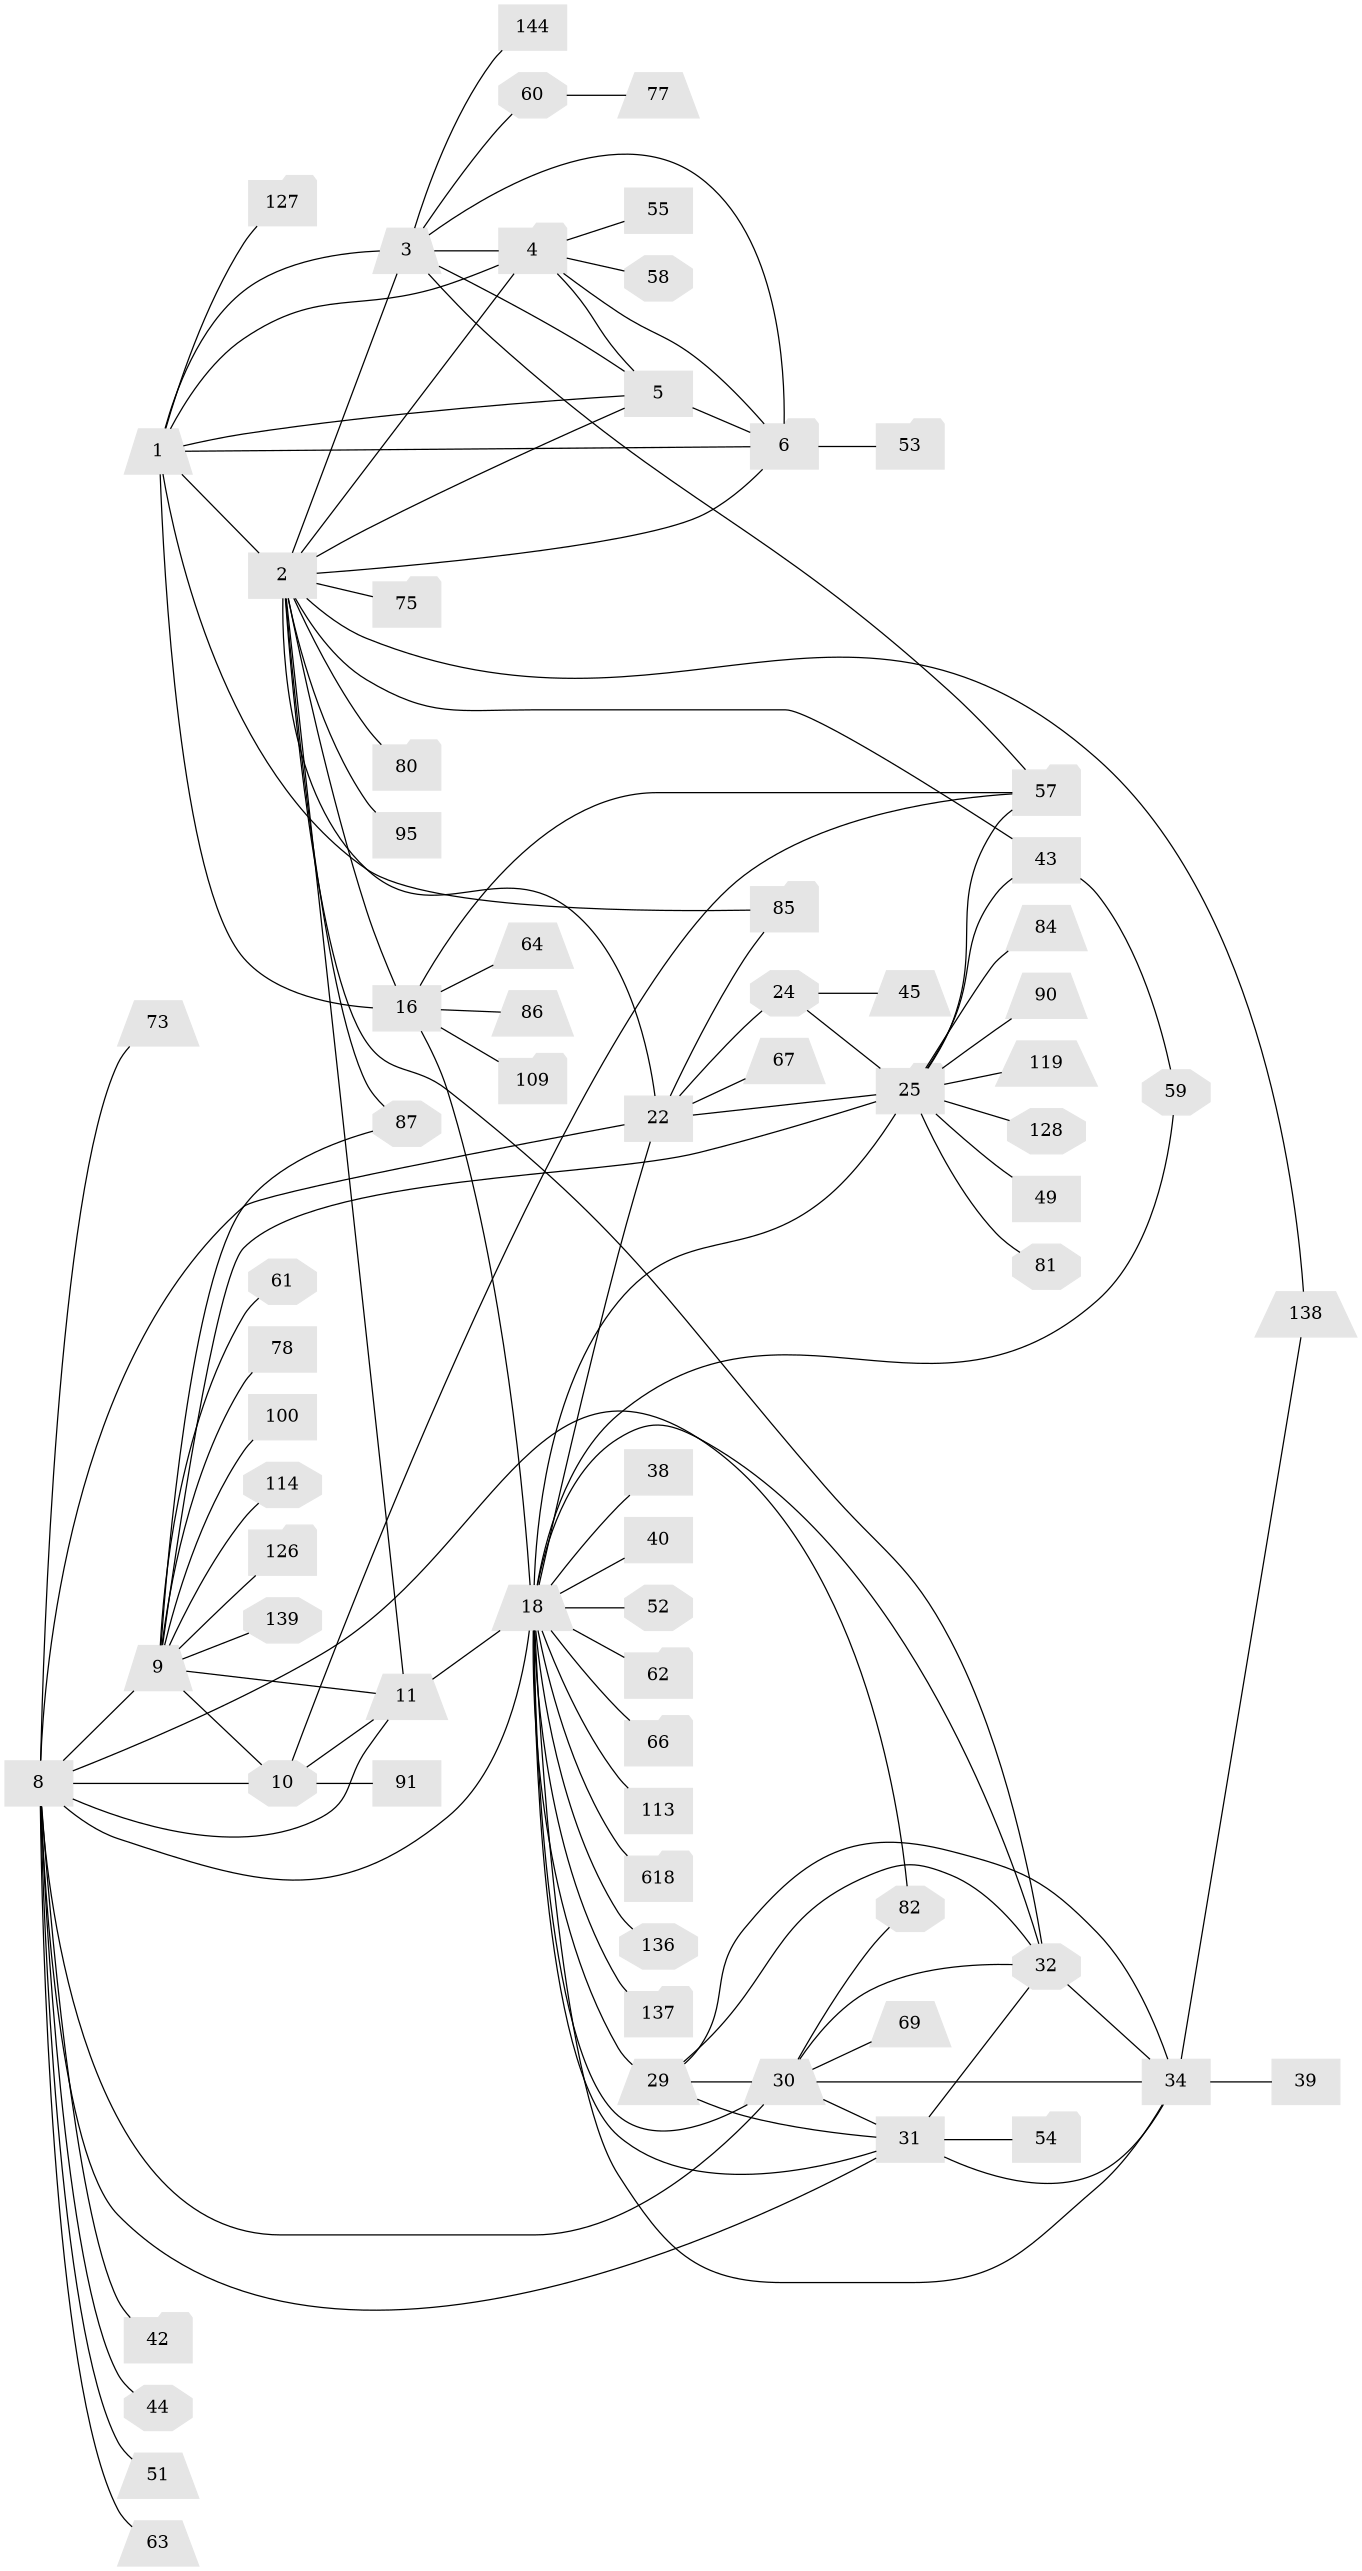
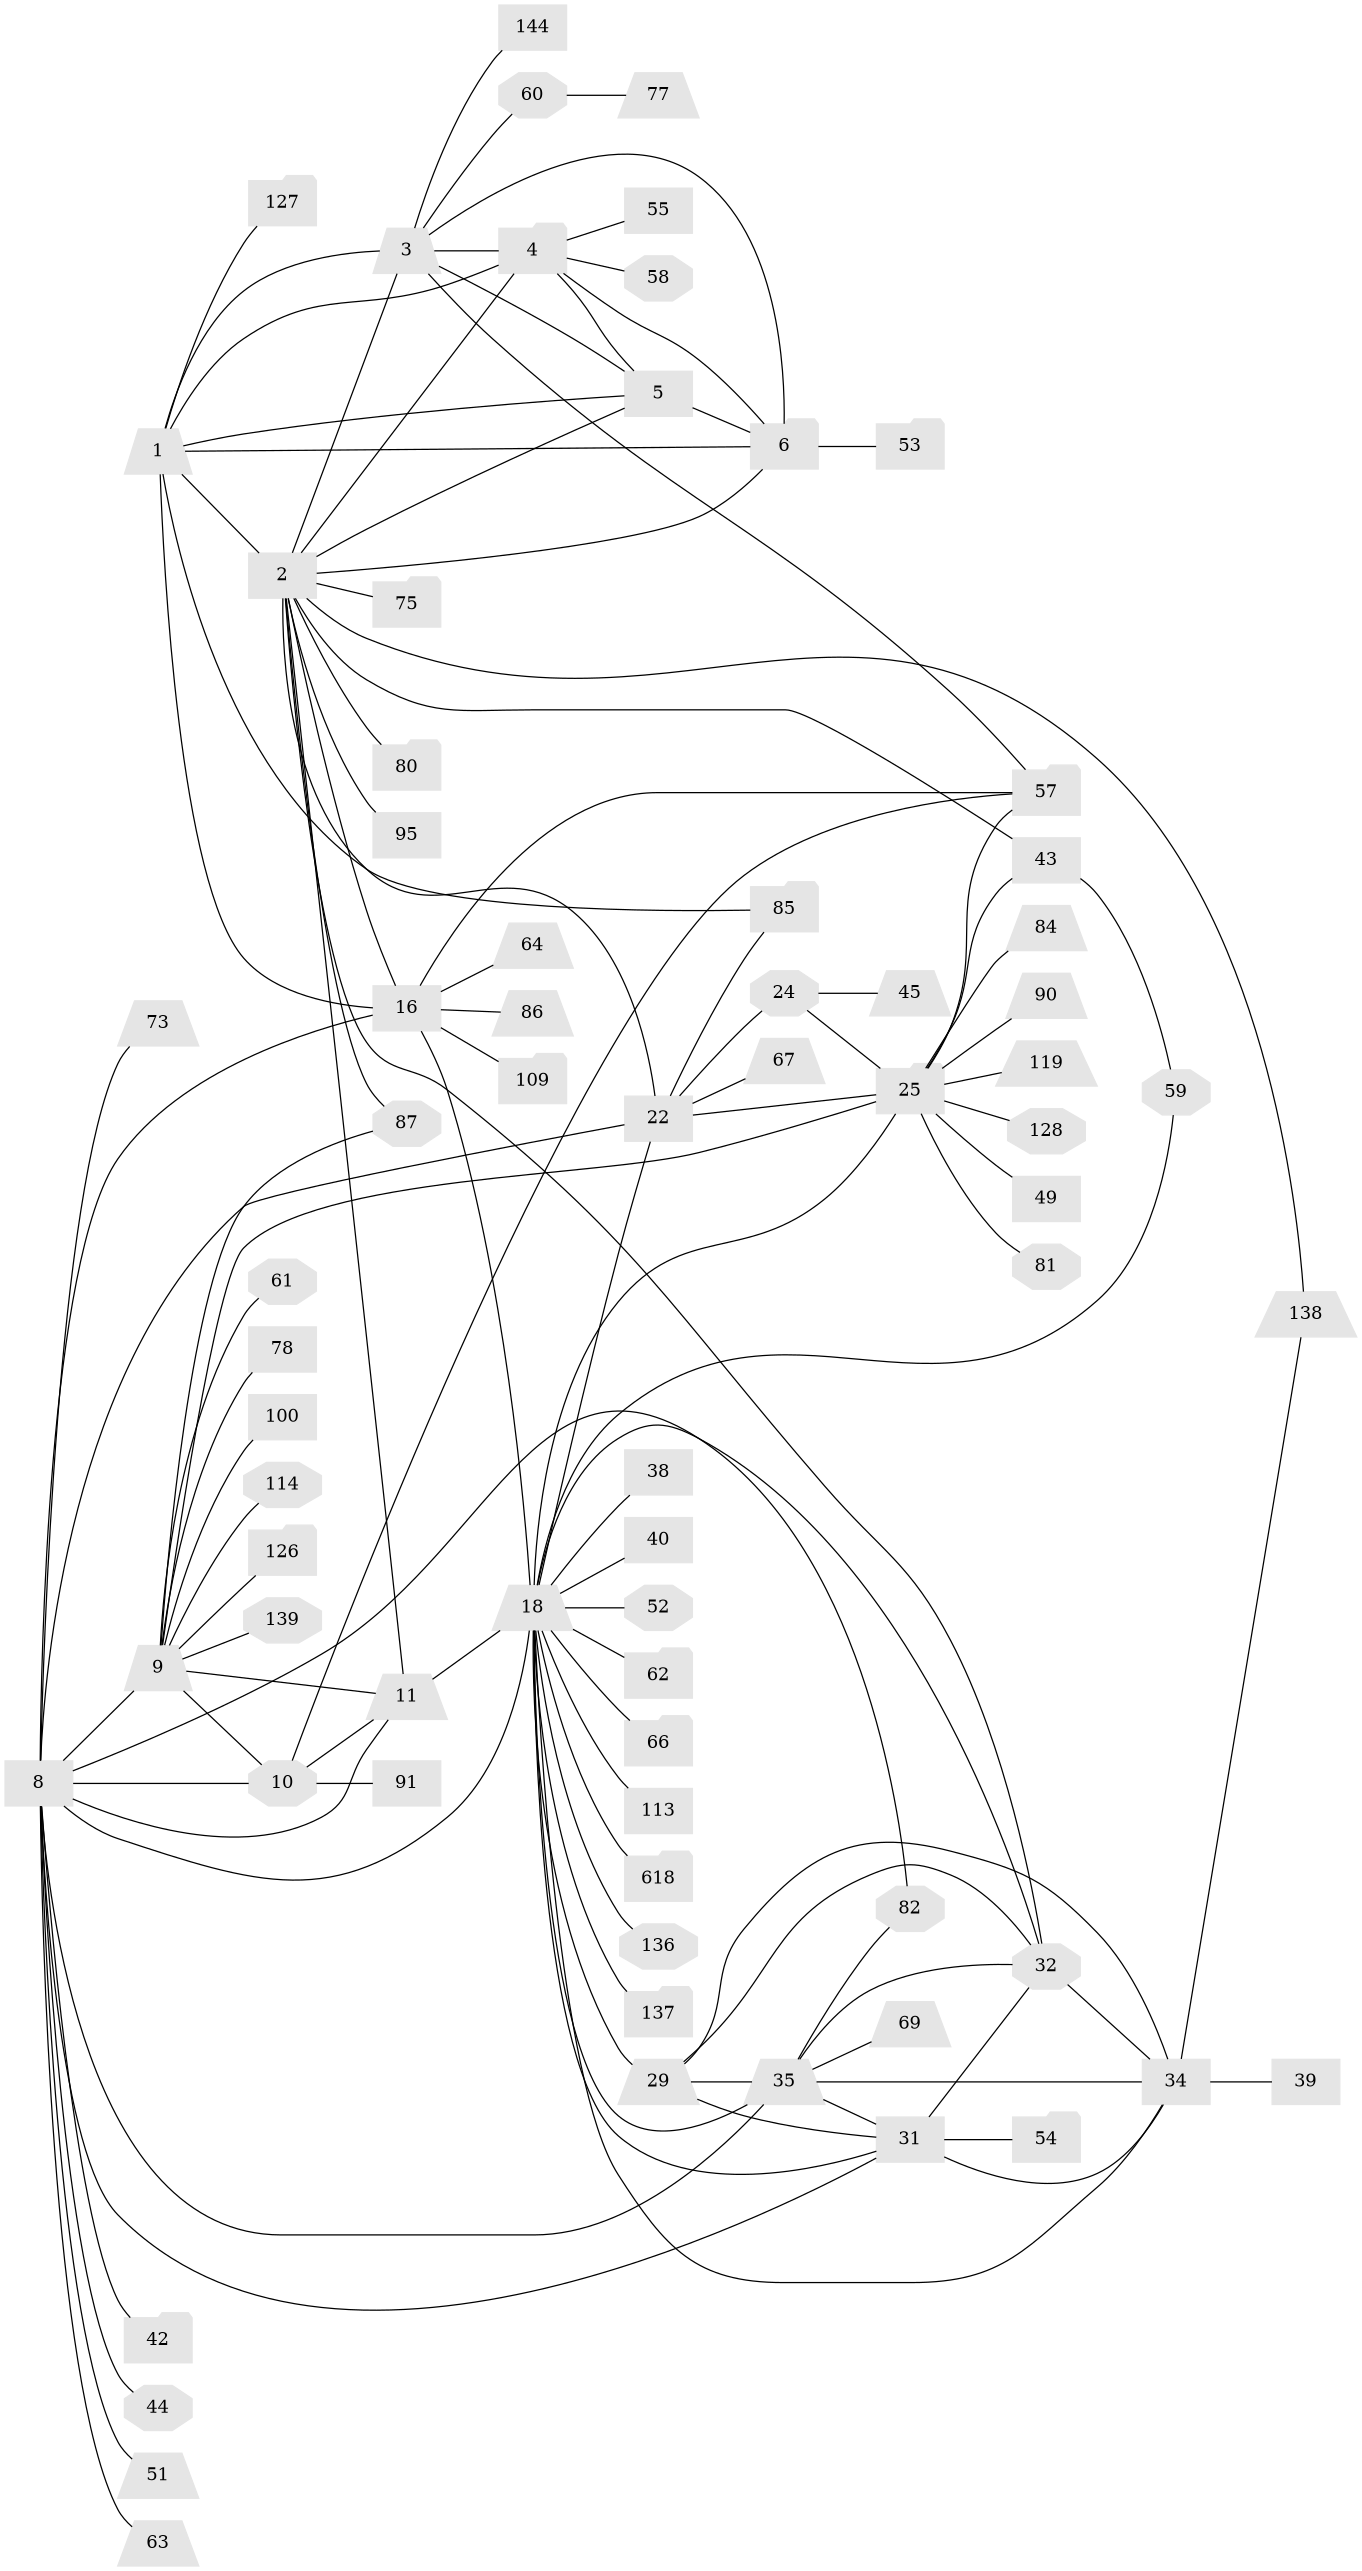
edge "16" -- "8": added
node "30": label "30" -> "35"
